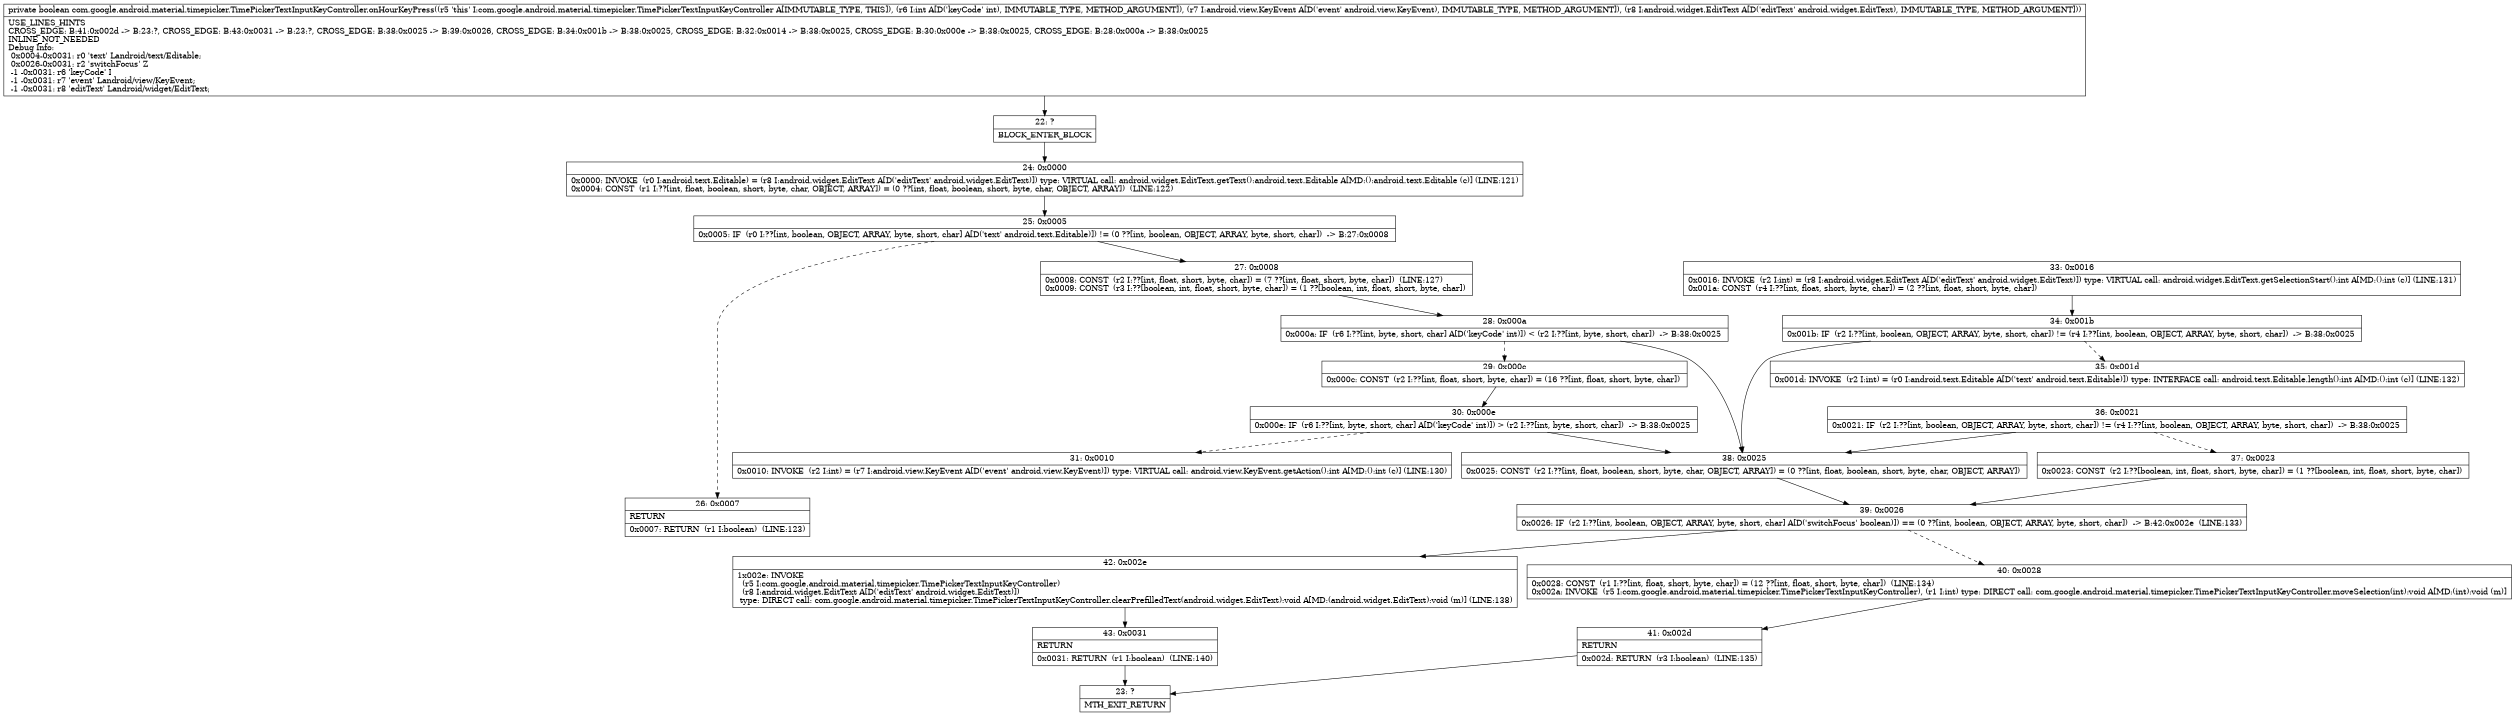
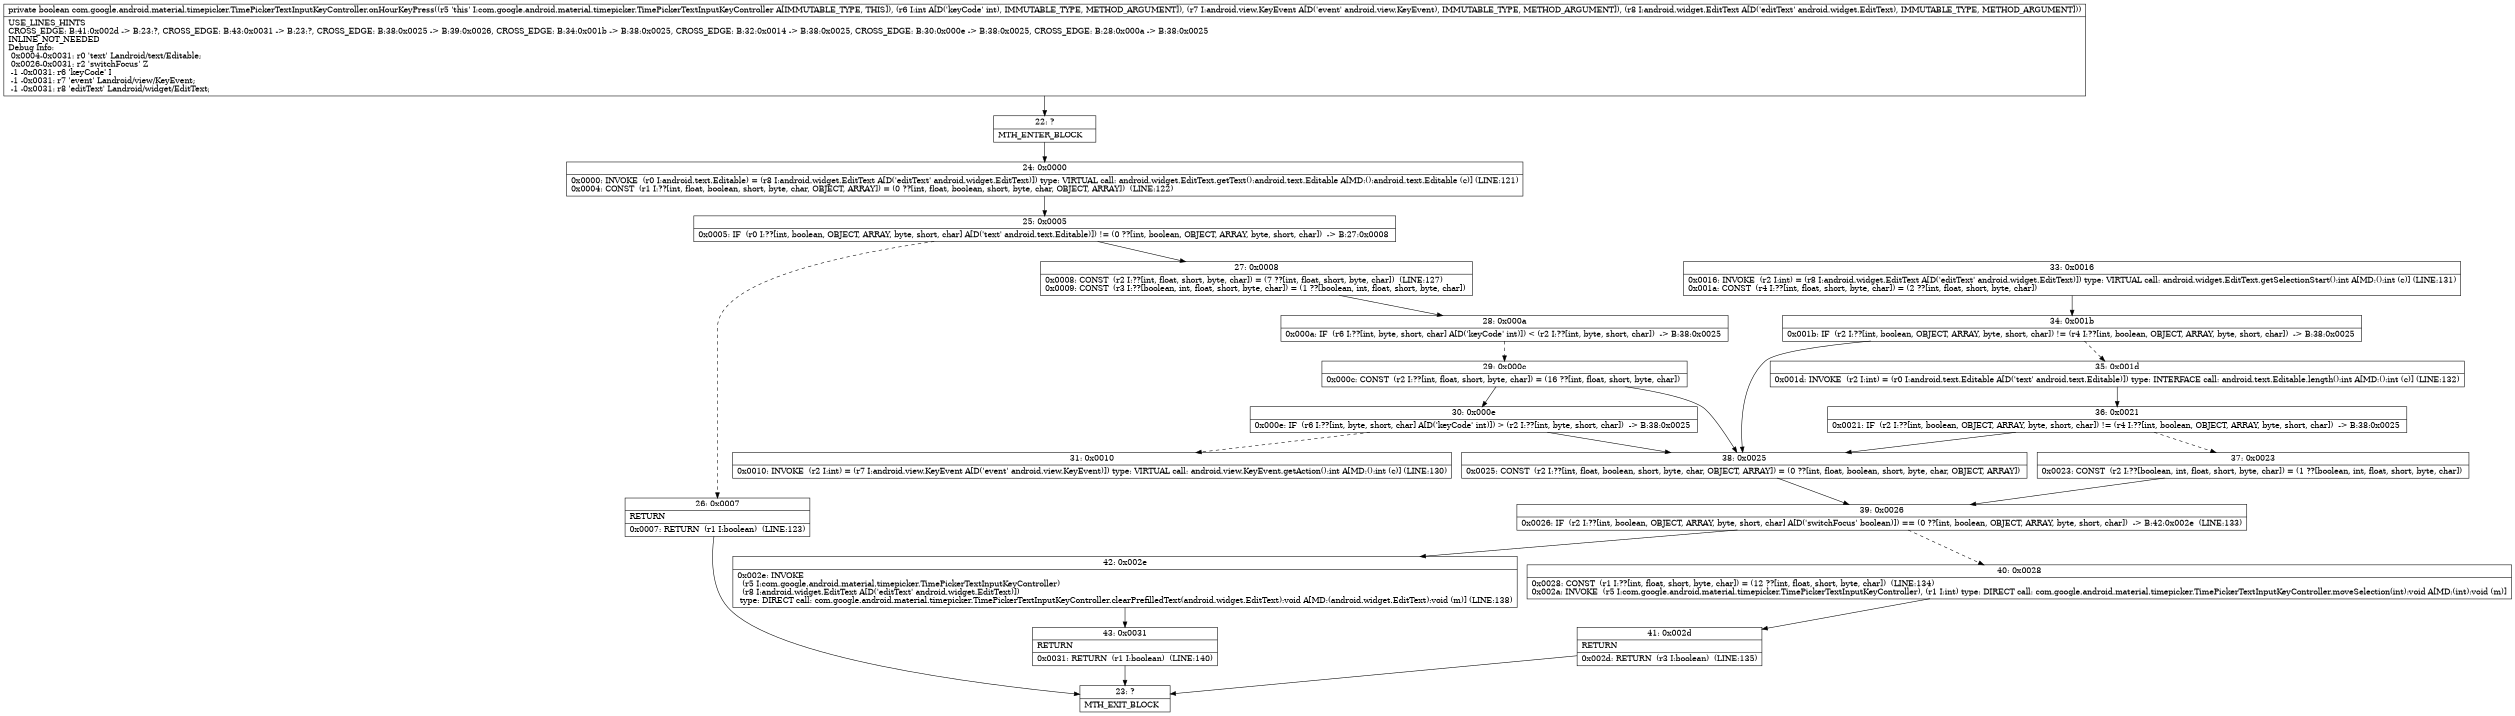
node "22: ?": text "BLOCK_ENTER_BLOCK" -> "MTH_ENTER_BLOCK"
edge "28: 0x000a" -> "38: 0x0025": now "29: 0x000c" -> "38: 0x0025"
edge "35: 0x001d" -> "36: 0x0021": added
node "42: 0x002e": text "1x002e: INVOKE" -> "0x002e: INVOKE"
edge "26: 0x0007" -> "23: ?": added
node "23: ?": text "MTH_EXIT_RETURN" -> "MTH_EXIT_BLOCK"
